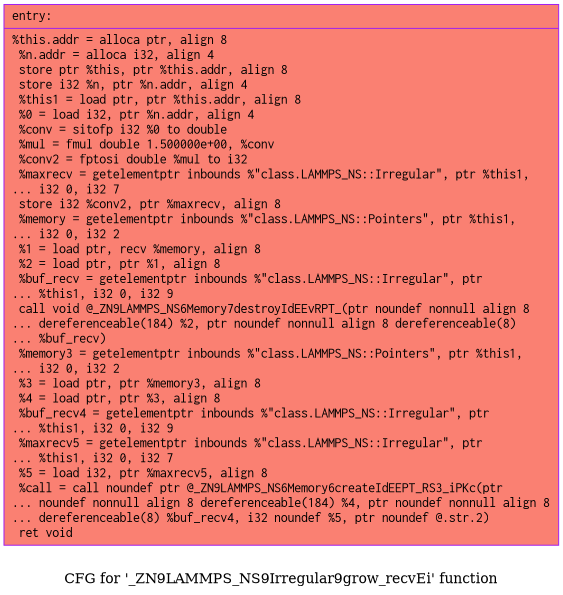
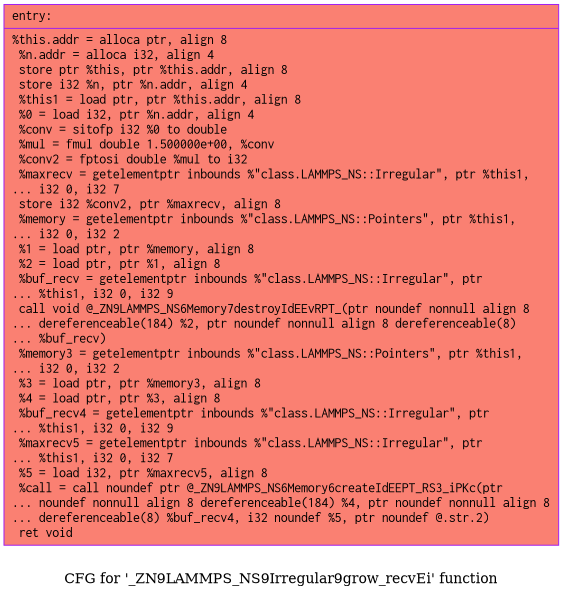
node "entry:": text "%1 = load ptr, recv %memory, align 8" -> "%1 = load ptr, ptr %memory, align 8"
